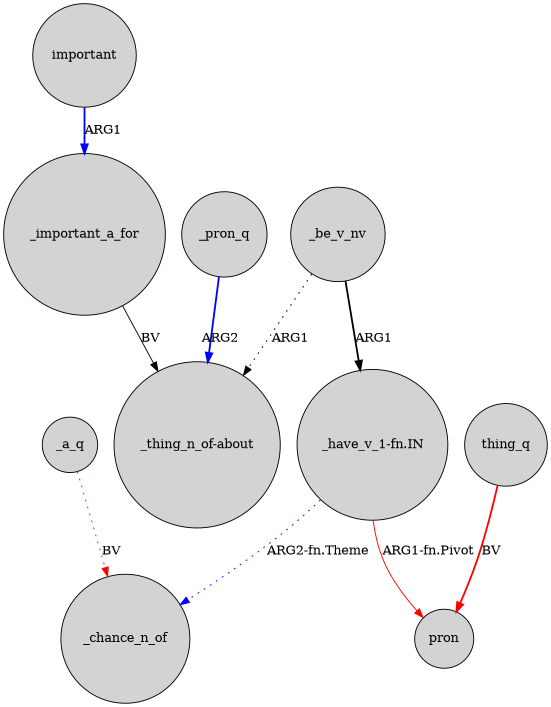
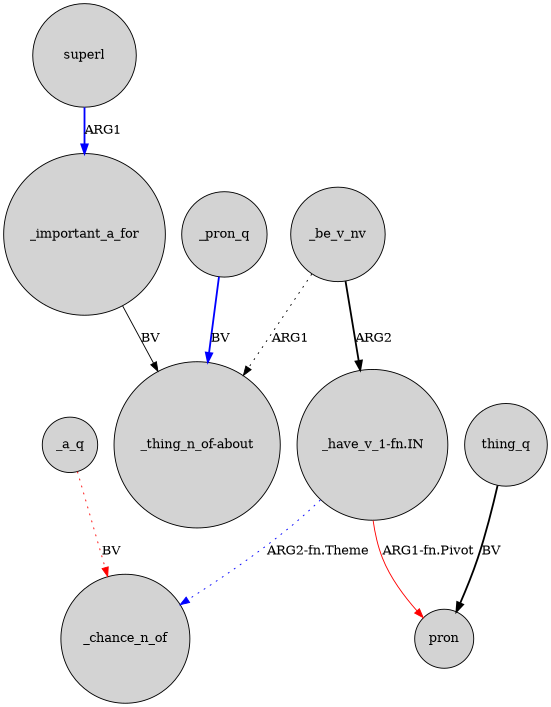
node "important": label "important" -> "superl"
edge "_pron_q" -> "_thing_n_of-about": label "ARG2" -> "BV"
edge "_be_v_nv" -> "_have_v_1-fn.IN": label "ARG1" -> "ARG2"
edge "thing_q" -> "pron": color red -> black
